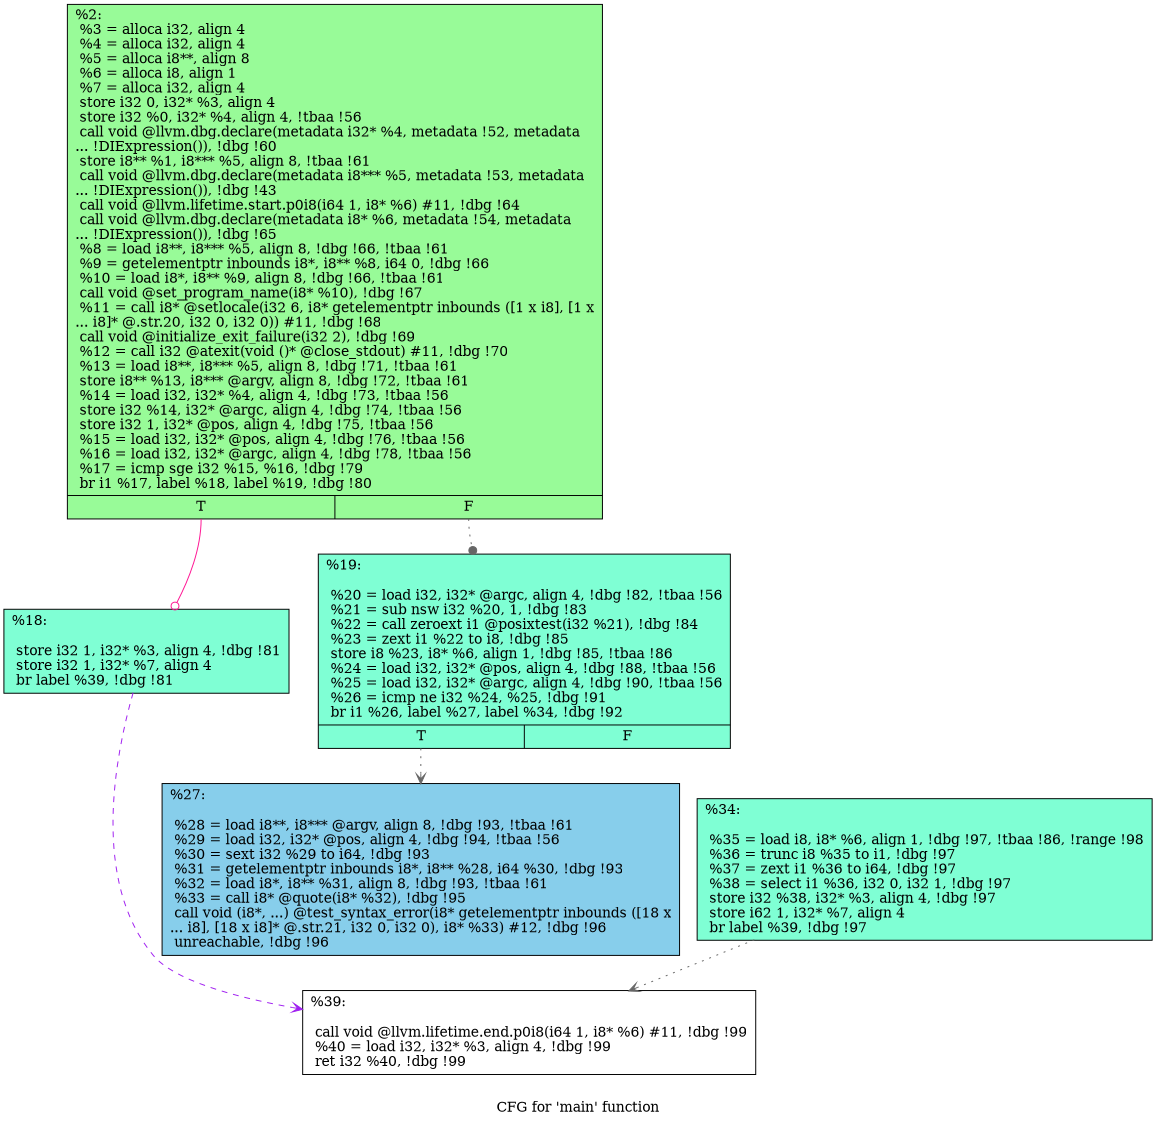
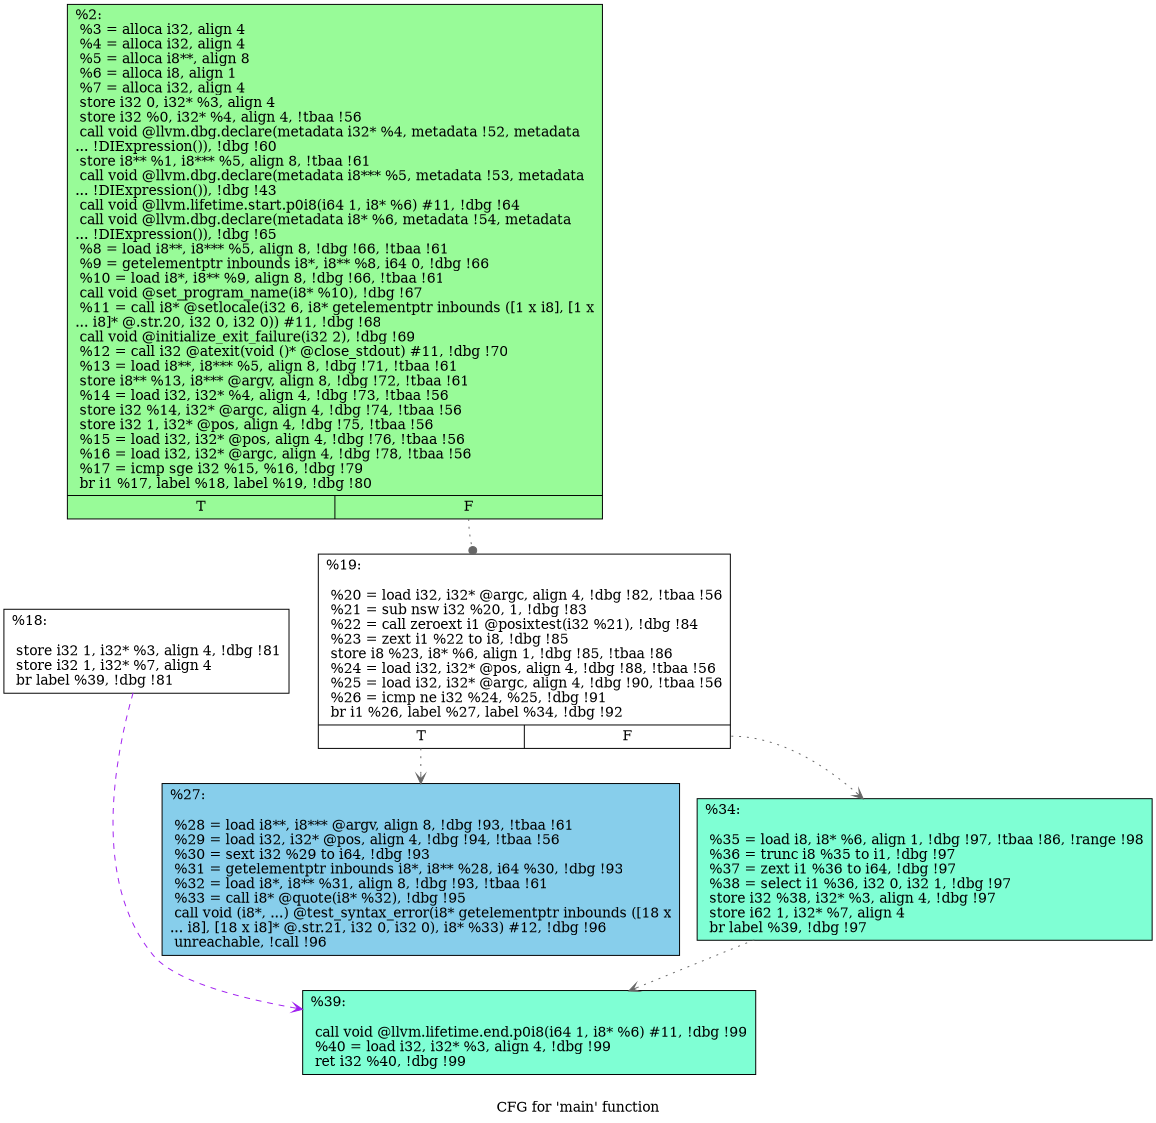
edge "%2:" -> "%18:": removed
node "%18:": fillcolor aquamarine -> white
node "%19:": fillcolor aquamarine -> white
edge "%19:" -> "%34:": added
node "%27:": text "unreachable, !dbg !96" -> "unreachable, !call !96"
node "%39:": fillcolor white -> aquamarine
